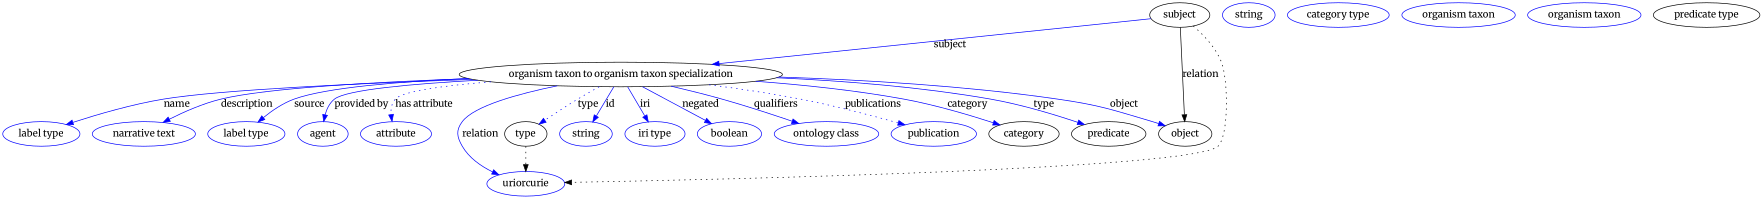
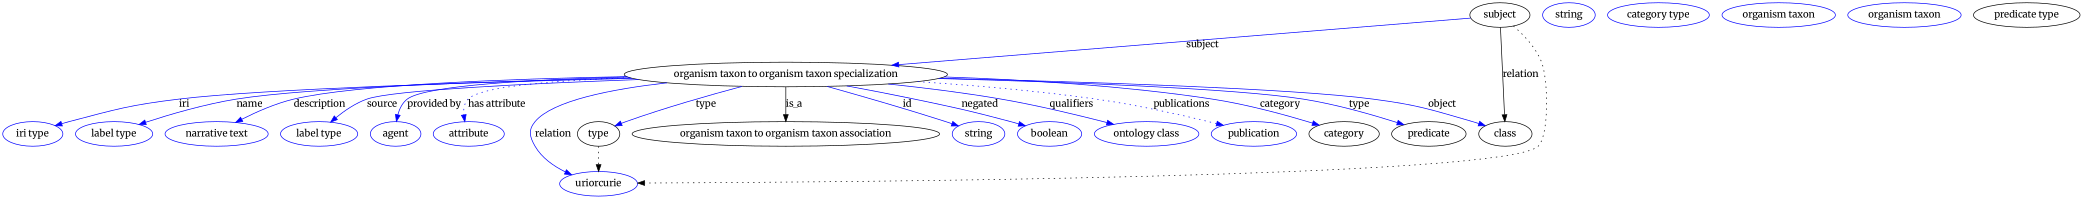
edge "organism taxon to organism taxon specialization" -> "type": style dotted -> solid
node "organism taxon to organism taxon association": added
node "object": label "object" -> "class"
